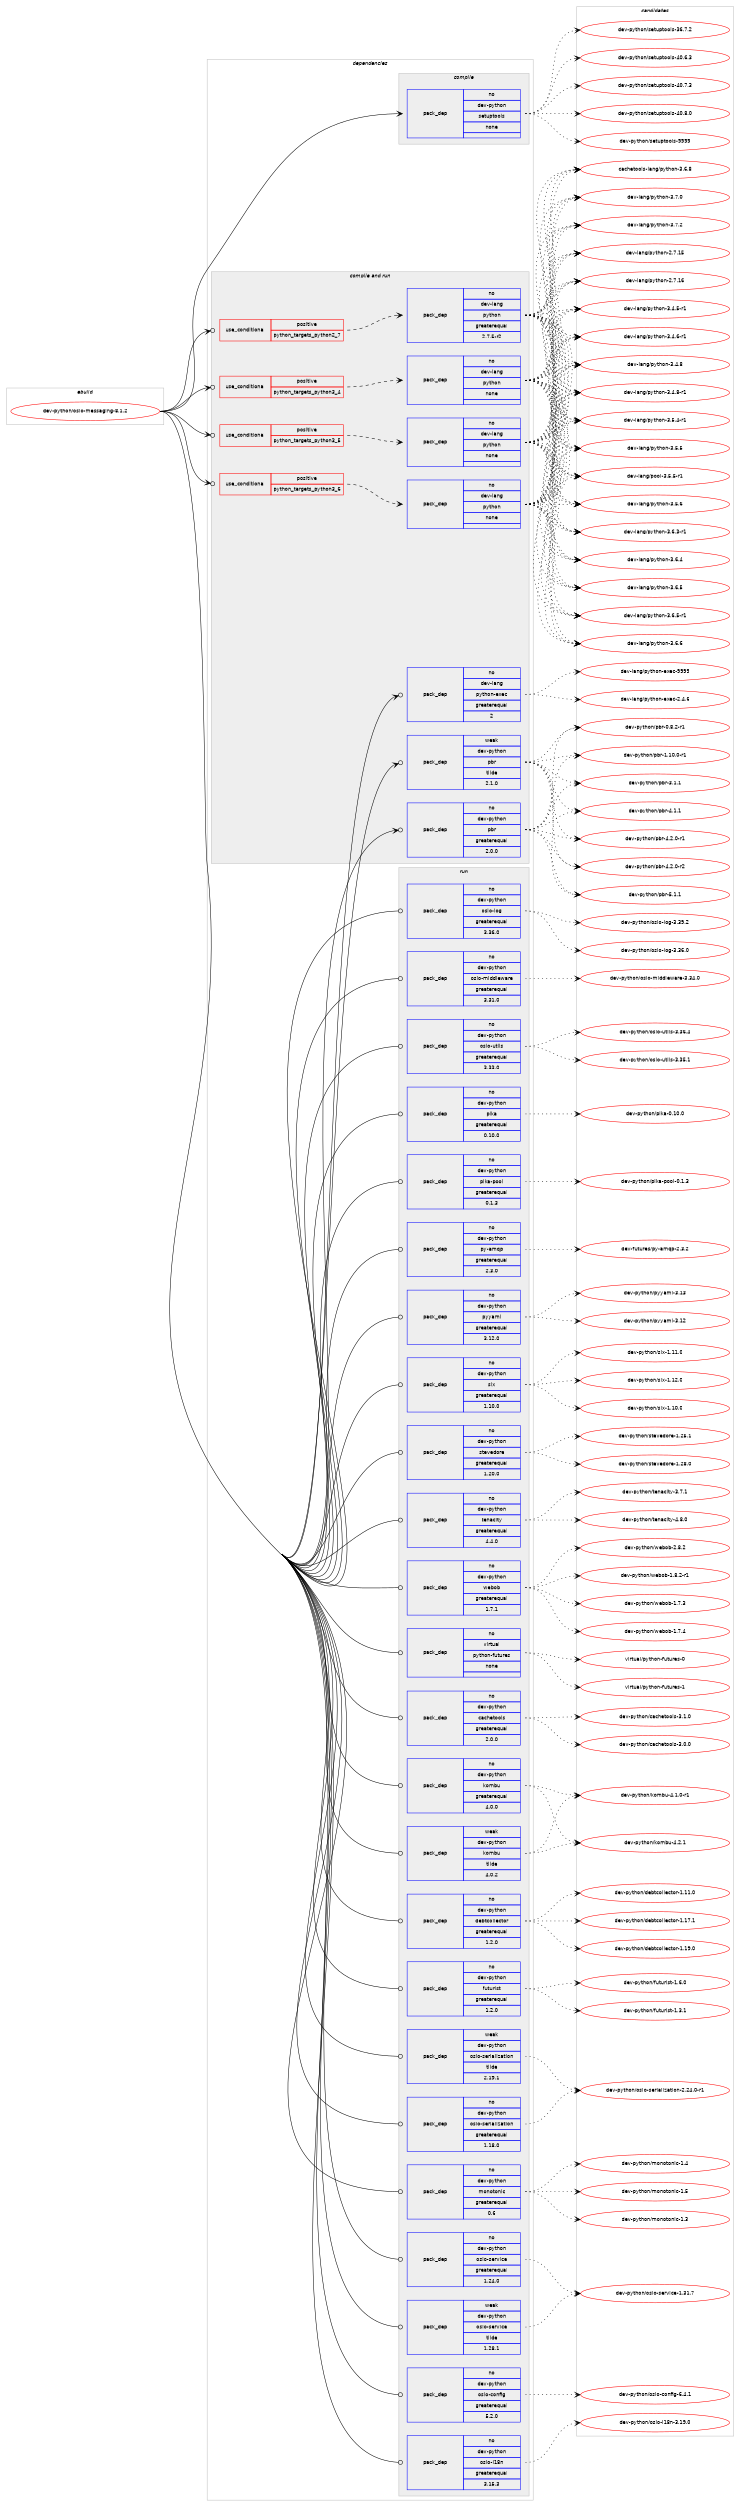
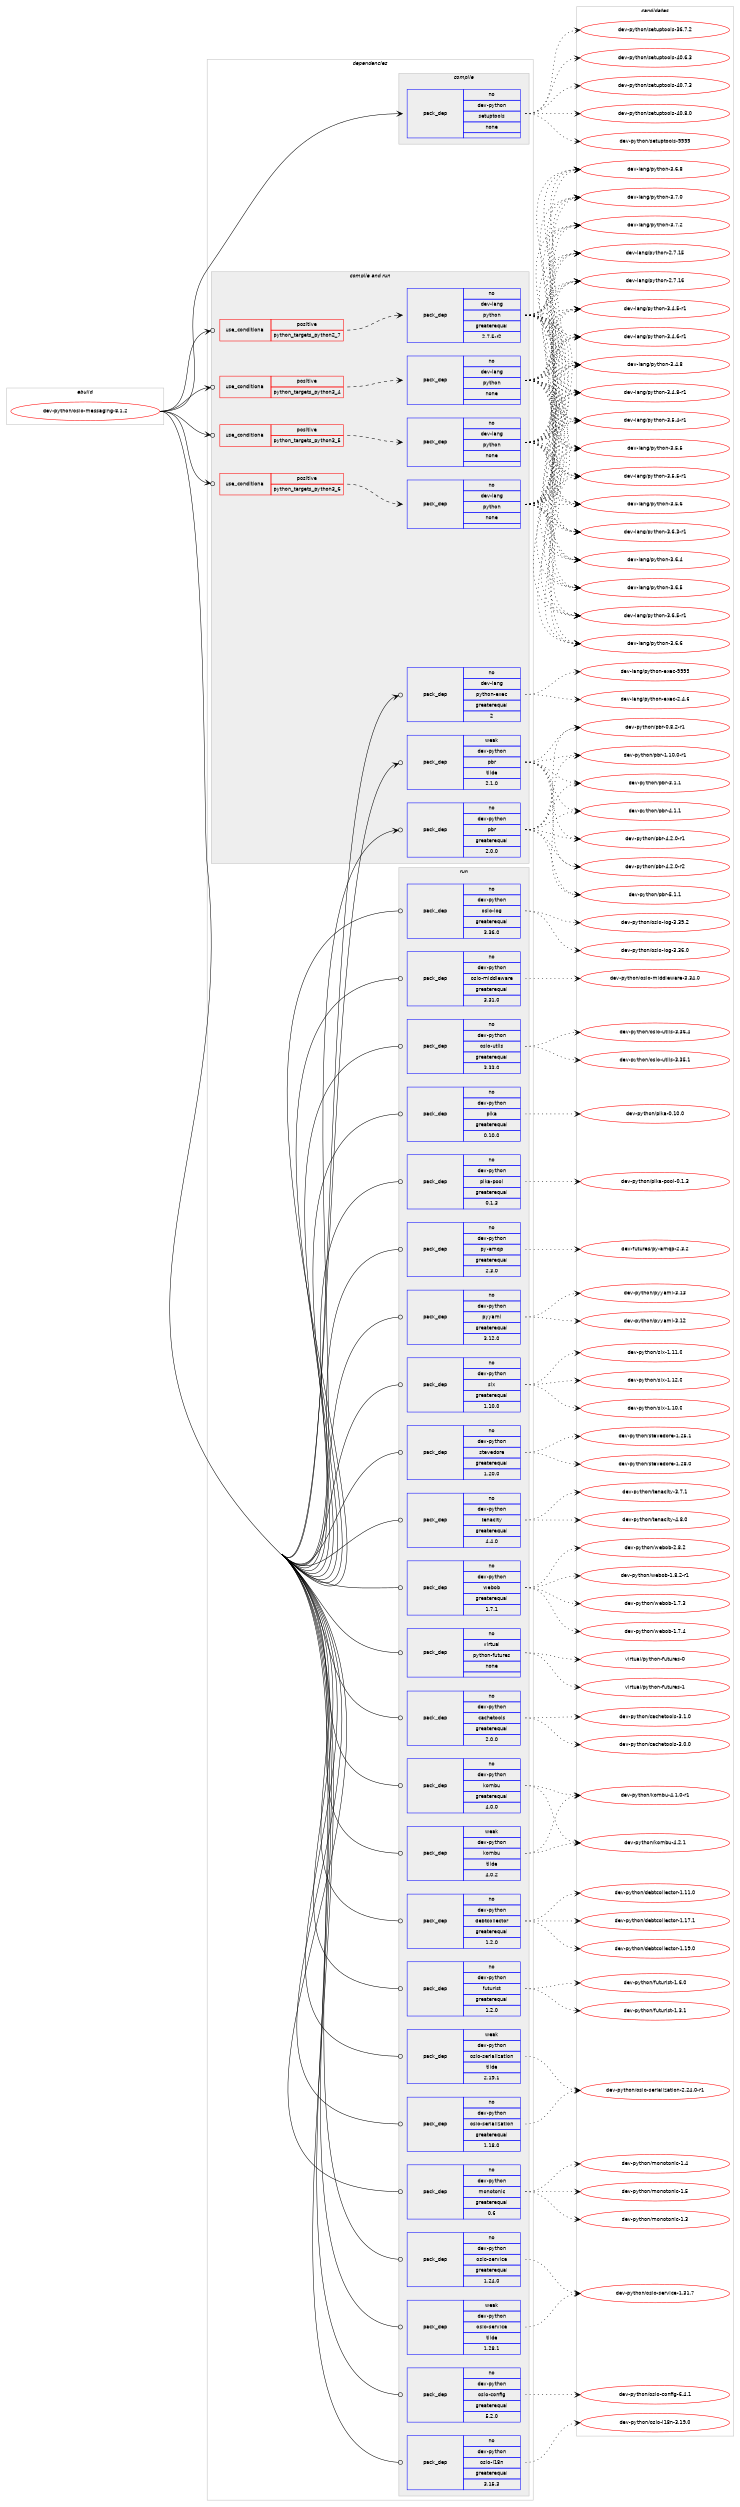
node "cachetools-lang/python-3.6.8": label "cachetools-lang/python-3.6.8" -> "dev-lang/python-3.6.8"
node "dev-lang/pool-3.5.5-r1": label "dev-lang/pool-3.5.5-r1" -> "dev-lang/python-3.5.5-r1"
